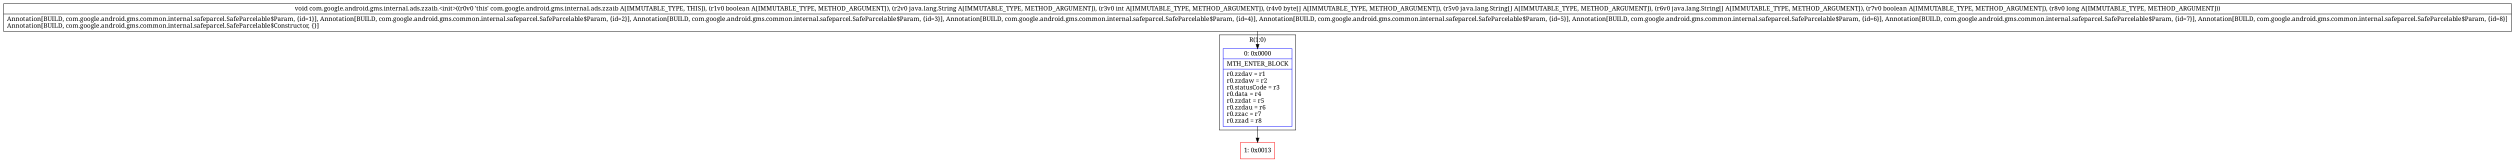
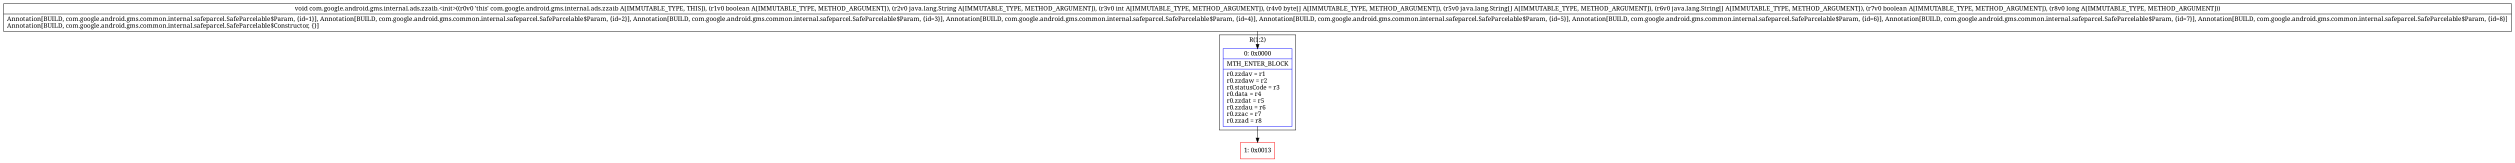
cluster "R(1:0)": label "R(1:0)" -> "R(1:2)"
